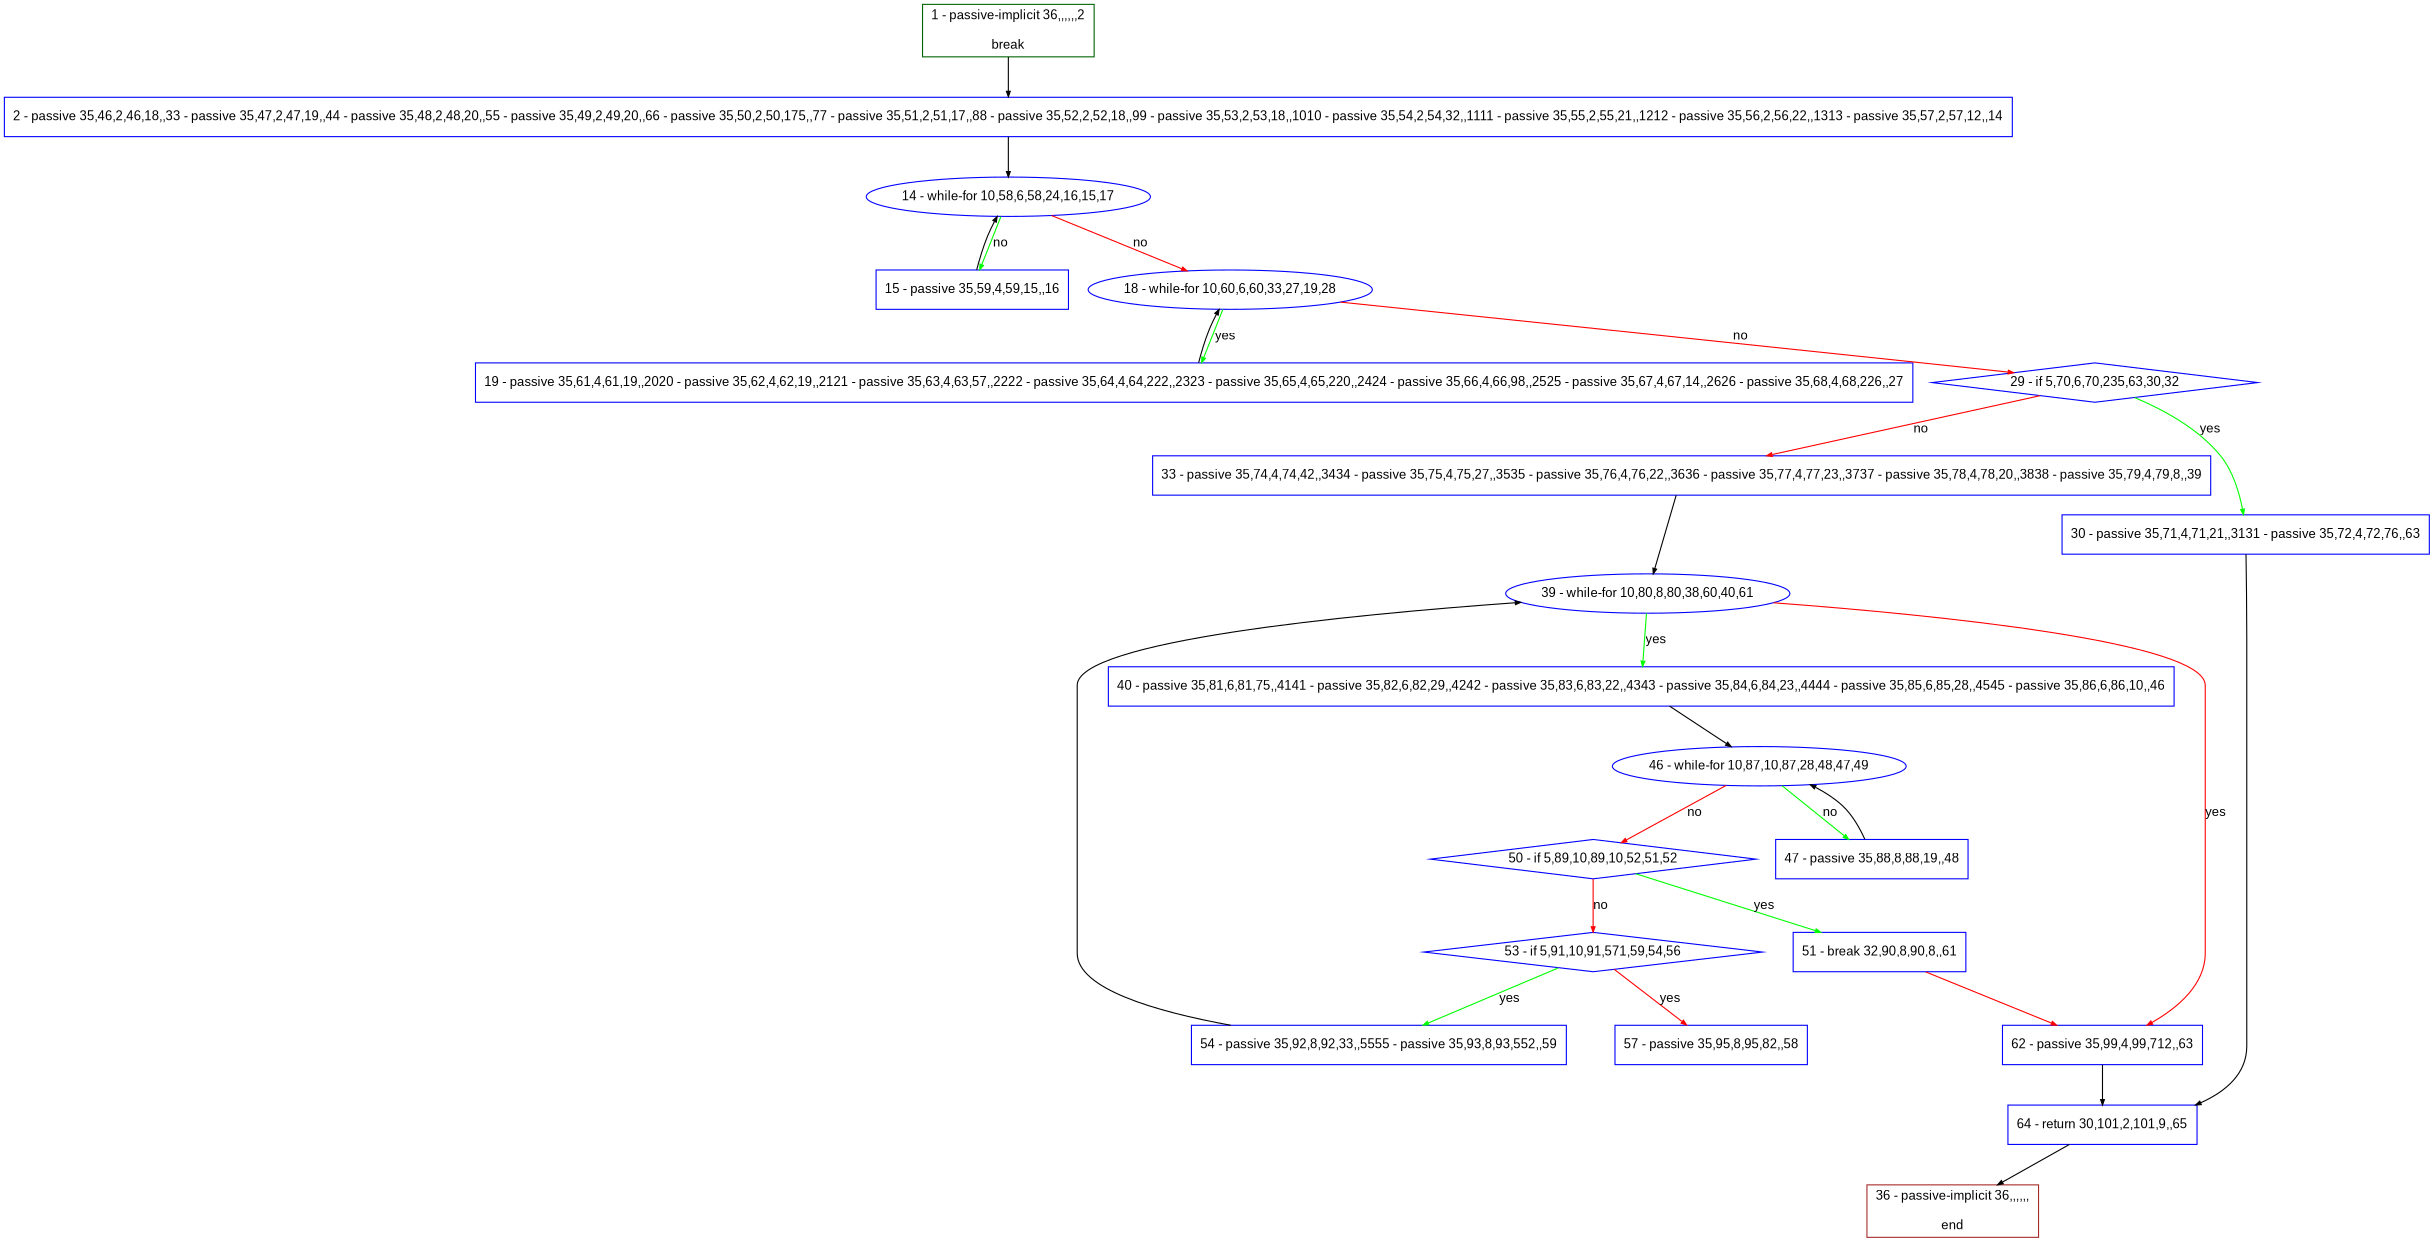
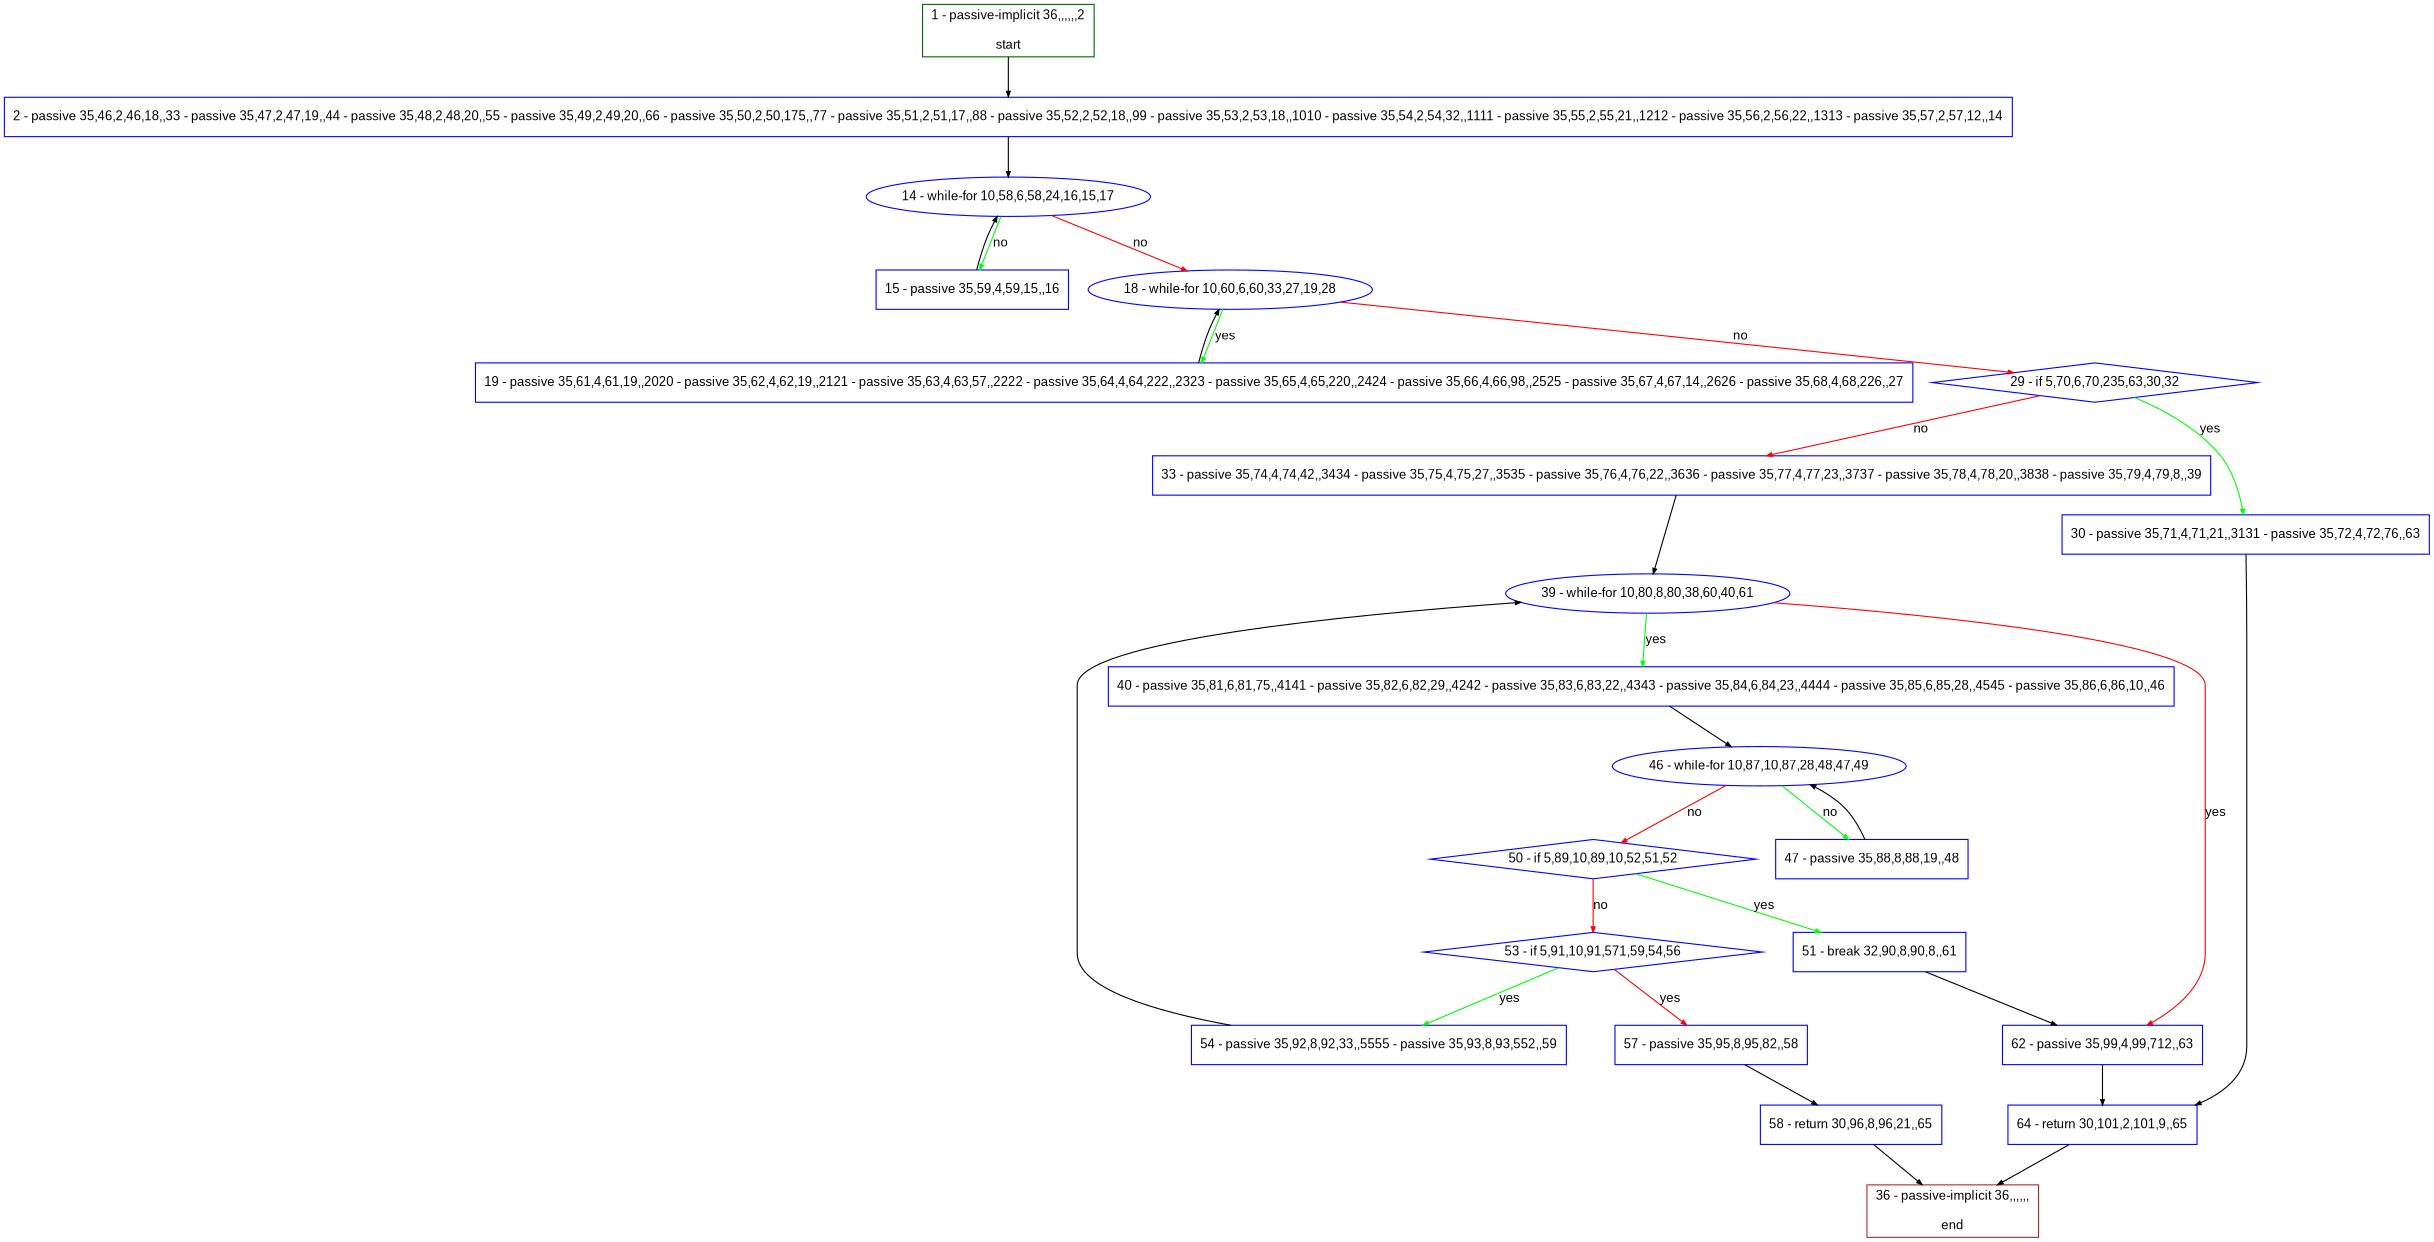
node "1 - passive-implicit 36,,,,,,2 break": label "1 - passive-implicit 36,,,,,,2 break" -> "1 - passive-implicit 36,,,,,,2 start"
edge "51 - break 32,90,8,90,8,,61" -> "62 - passive 35,99,4,99,712,,63": color #ff0000 -> #000000
node "58 - return 30,96,8,96,21,,65": added
